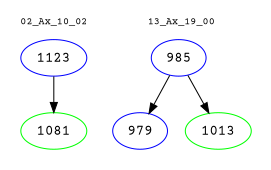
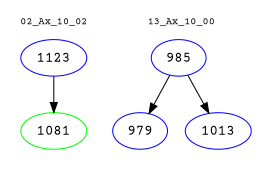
cluster "13_Ax_19_00": label "13_Ax_19_00" -> "13_Ax_10_00"
node "1013": color green -> blue
